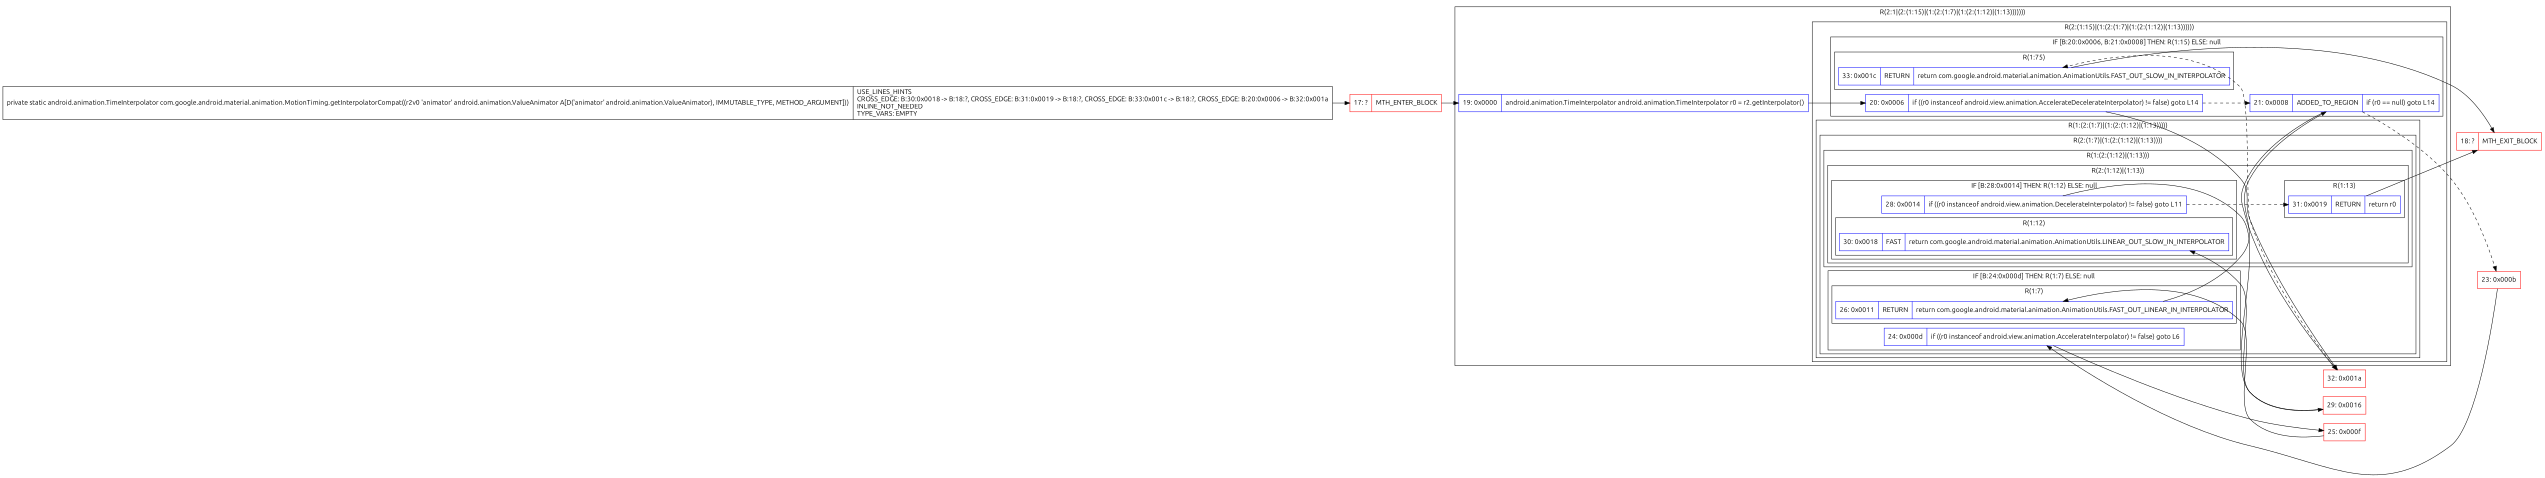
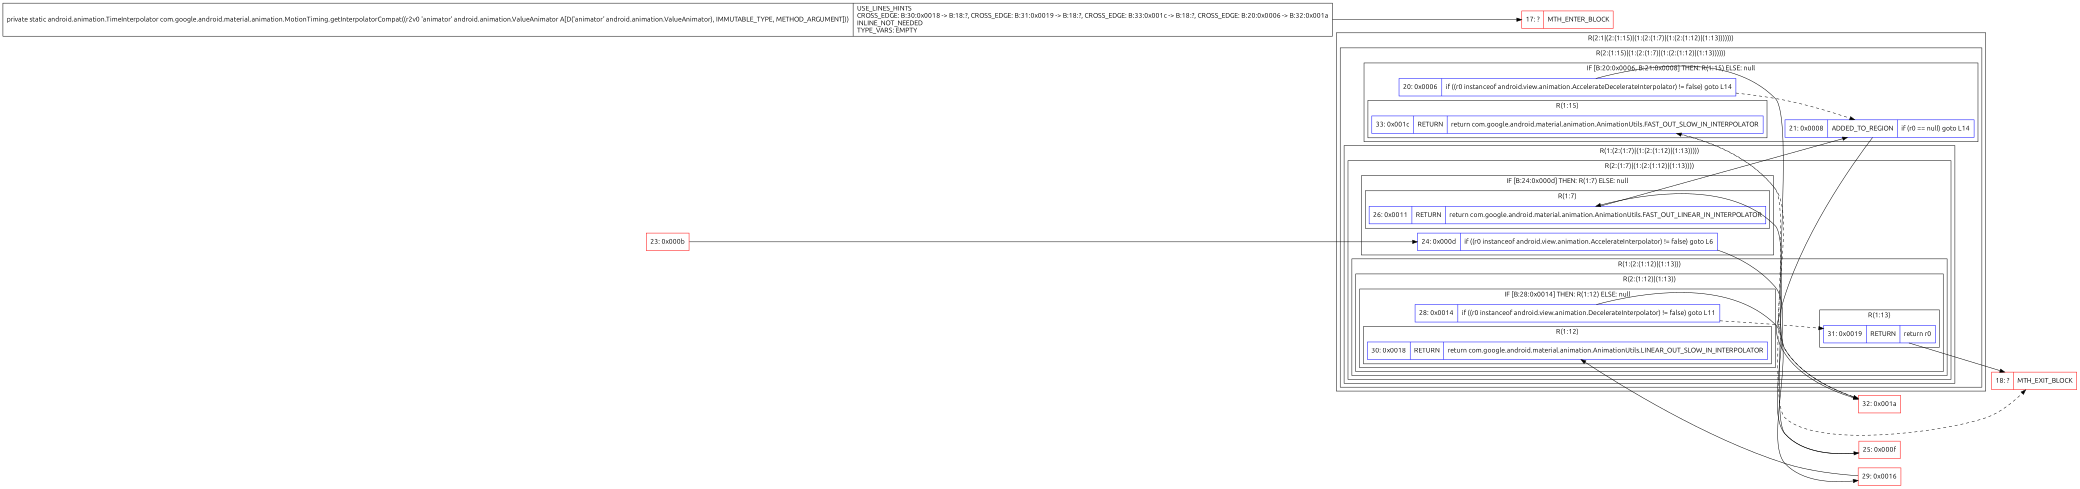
edge "33: 0x001c" -> "18: ?": style solid -> dashed
cluster "R(1:75)": label "R(1:75)" -> "R(1:15)"
node "19: 0x0000": removed
edge "21: 0x0008" -> "23: 0x000b": removed
node "30: 0x0018": text "FAST" -> "RETURN"
